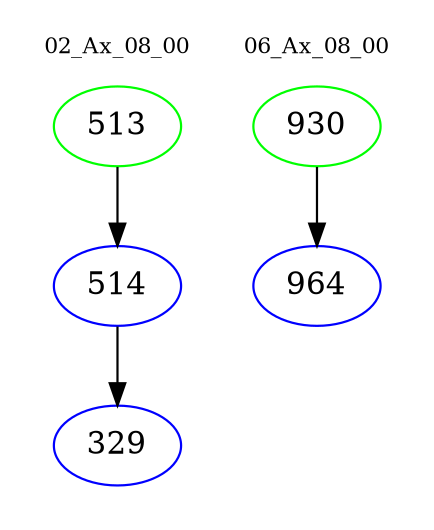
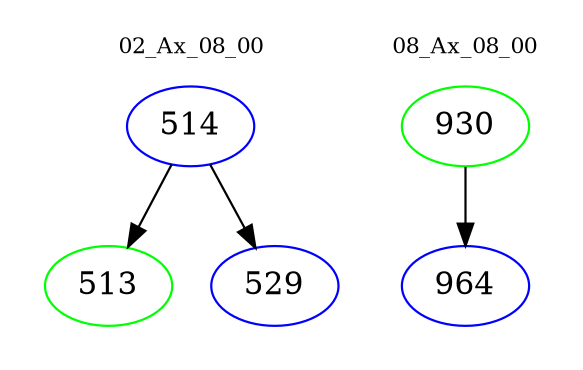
cluster "06_Ax_08_00": label "06_Ax_08_00" -> "08_Ax_08_00"
edge "513" -> "514": reversed
node "329": label "329" -> "529"
